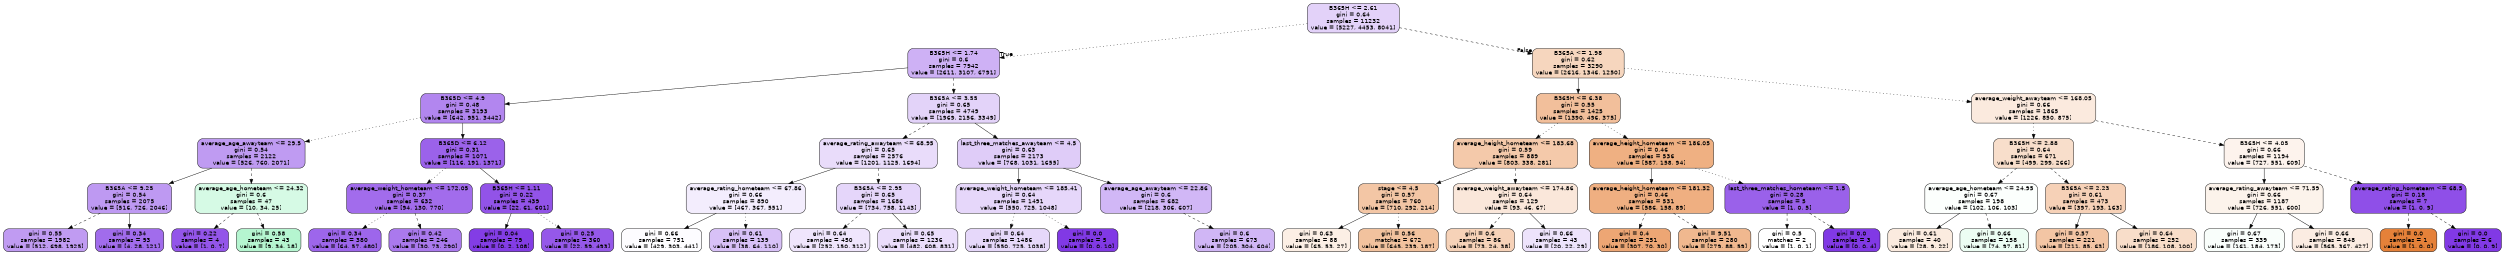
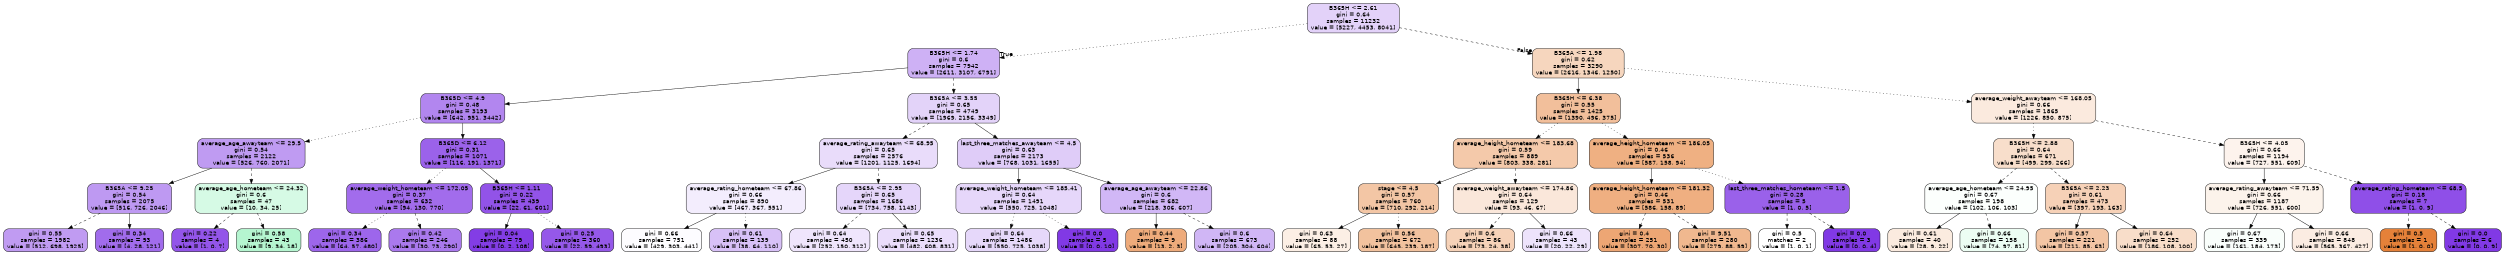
node "gini = 0.34 samples = 380 value = [64, 57, 480]": label "gini = 0.34 samples = 380 value = [64, 57, 480]" -> "gini = 0.34 samples = 386 value = [64, 57, 480]"
node "gini = 0.44 samples = 9 value = [13, 2, 3]": added
node "gini = 0.56 matches = 672 value = [645, 239, 187]": label "gini = 0.56 matches = 672 value = [645, 239, 187]" -> "gini = 0.56 samples = 672 value = [645, 239, 187]"
node "gini = 0.0 samples = 1 value = [1, 0, 0]": label "gini = 0.0 samples = 1 value = [1, 0, 0]" -> "gini = 0.5 samples = 1 value = [1, 0, 0]"
